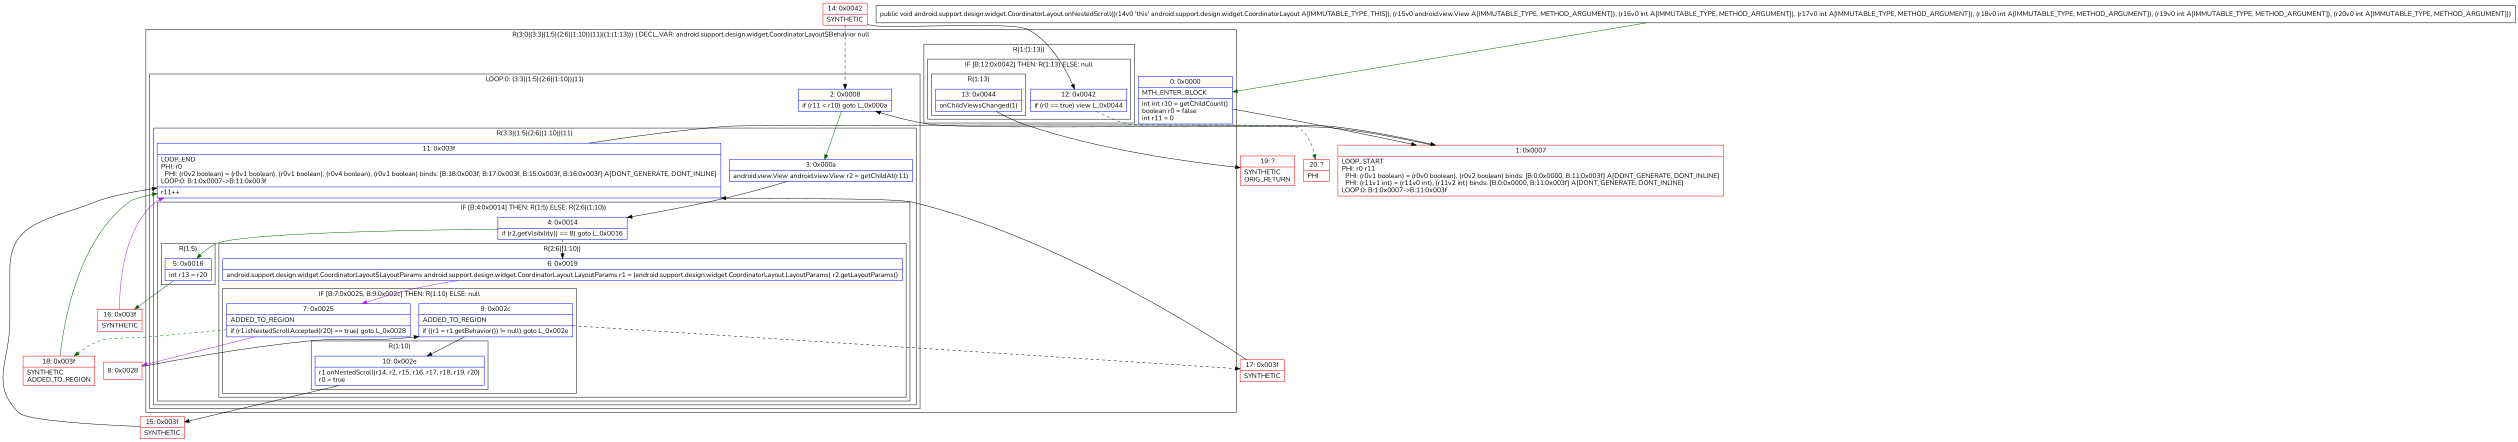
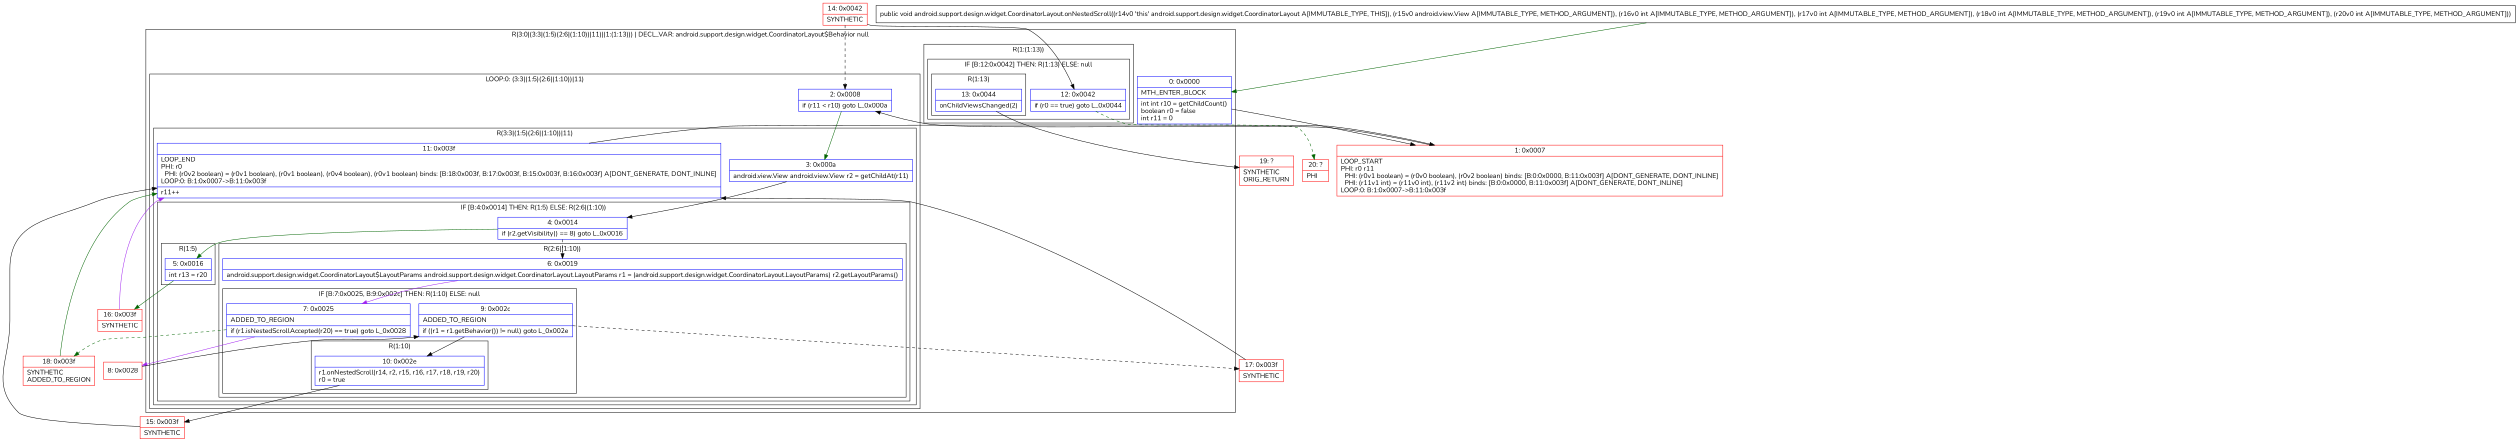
node "13: 0x0044": text "onChildViewsChanged(1)" -> "onChildViewsChanged(2)"
node "12: 0x0042": text "if (r0 == true) view L_0x0044" -> "if (r0 == true) goto L_0x0044"
